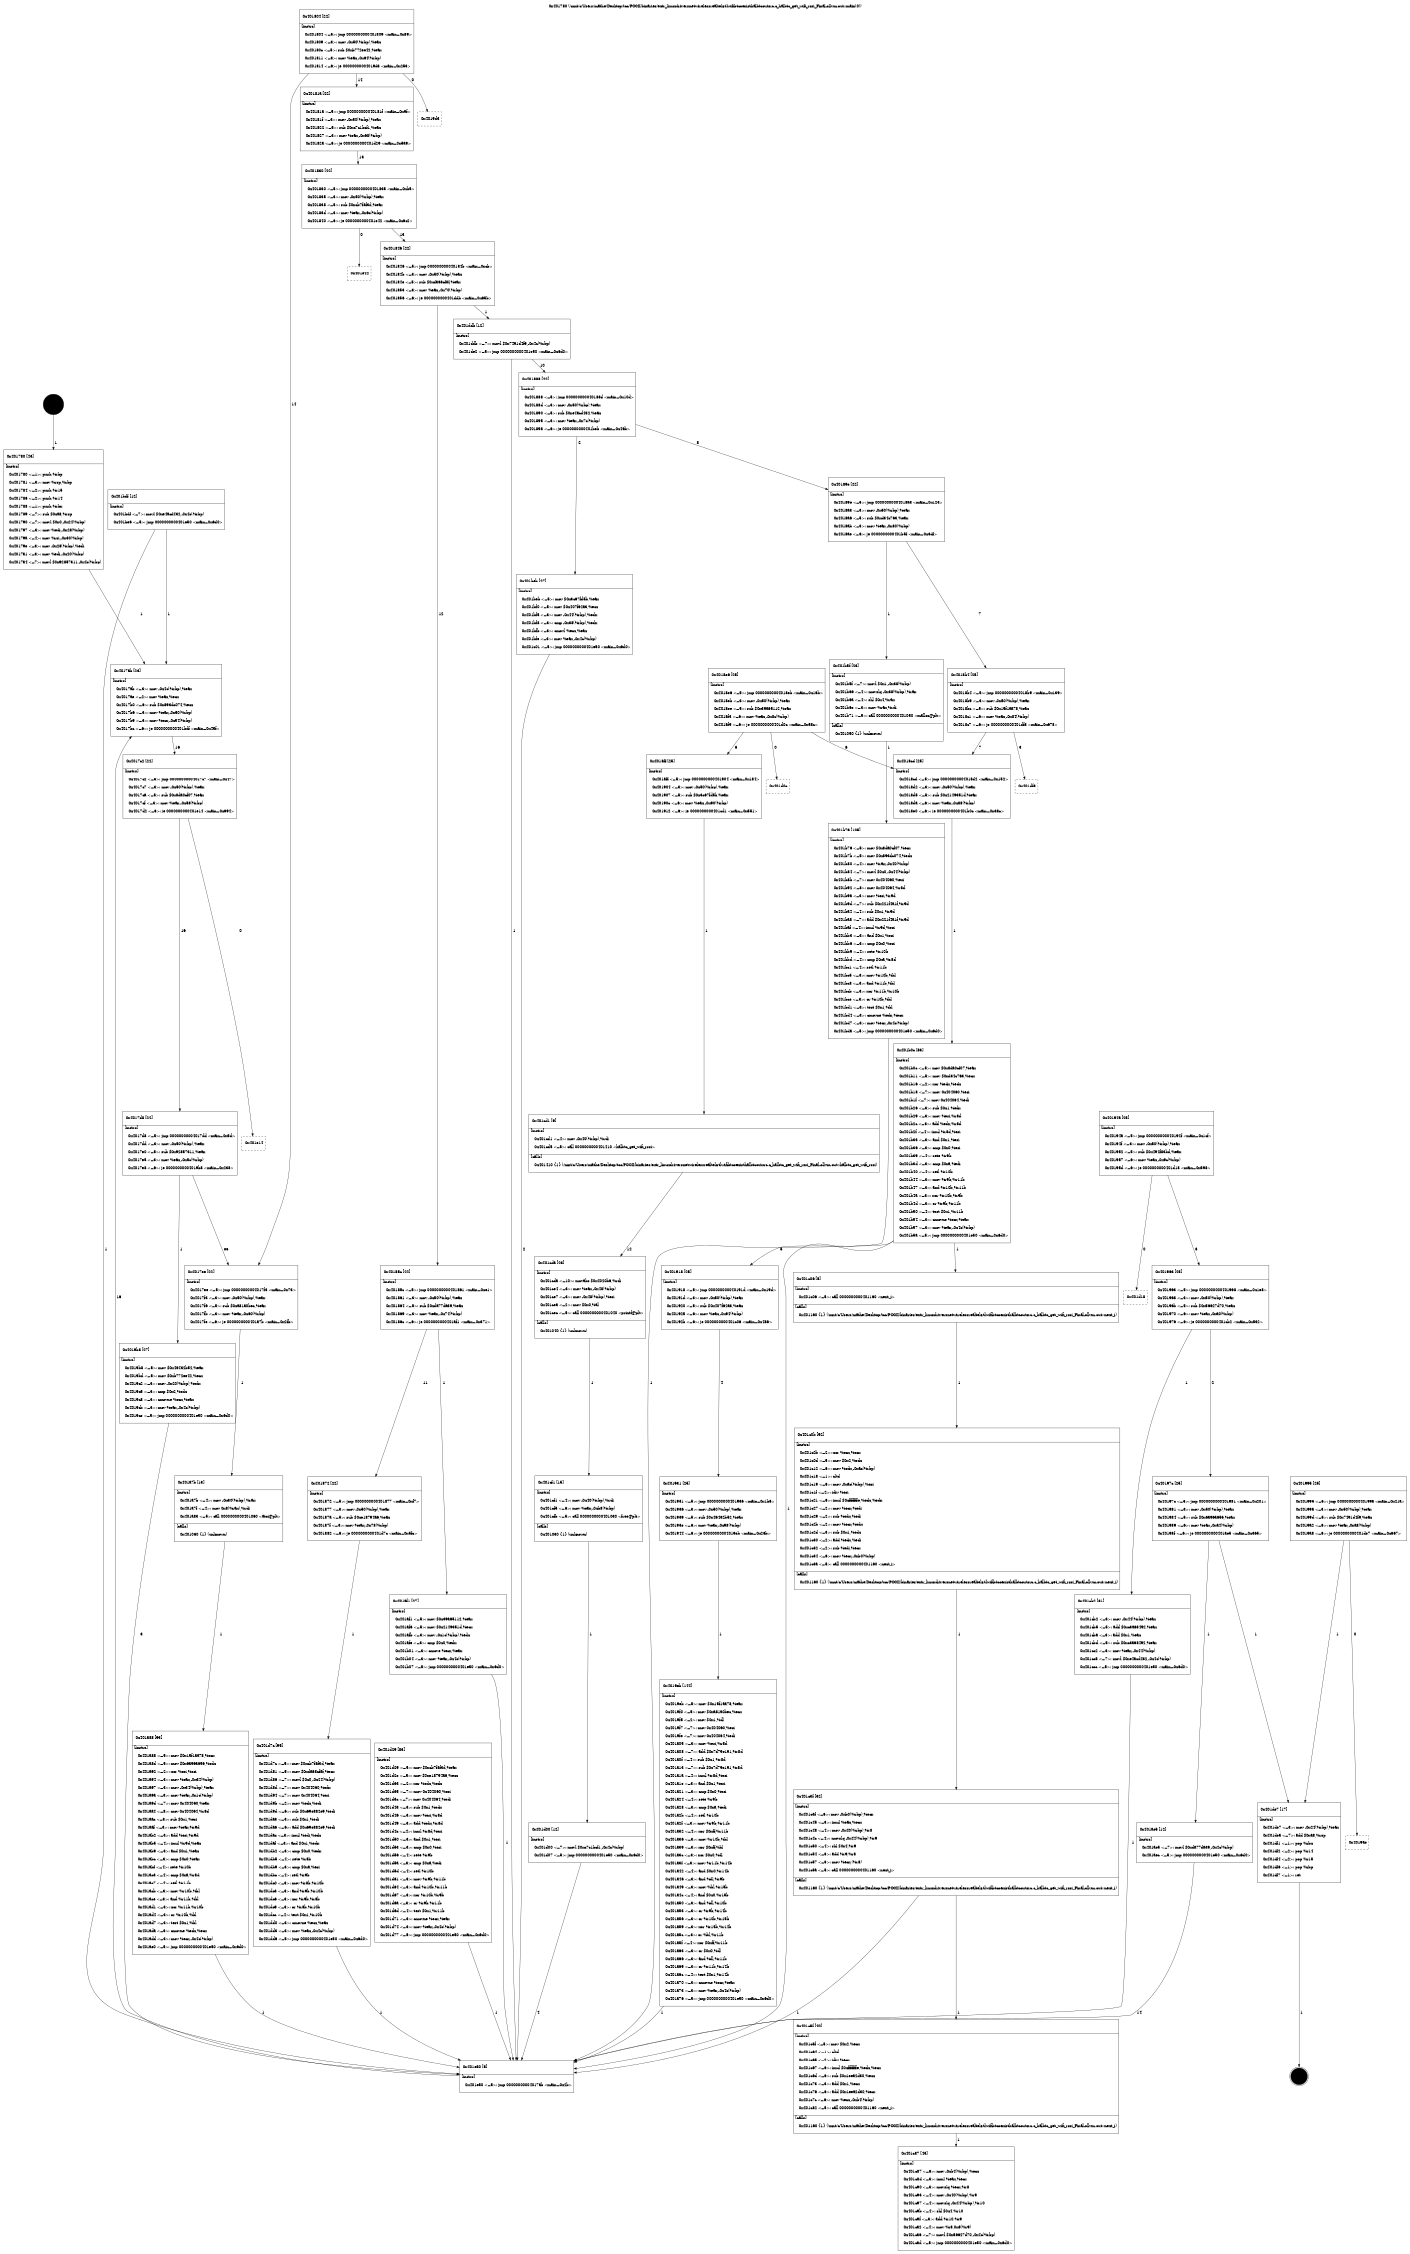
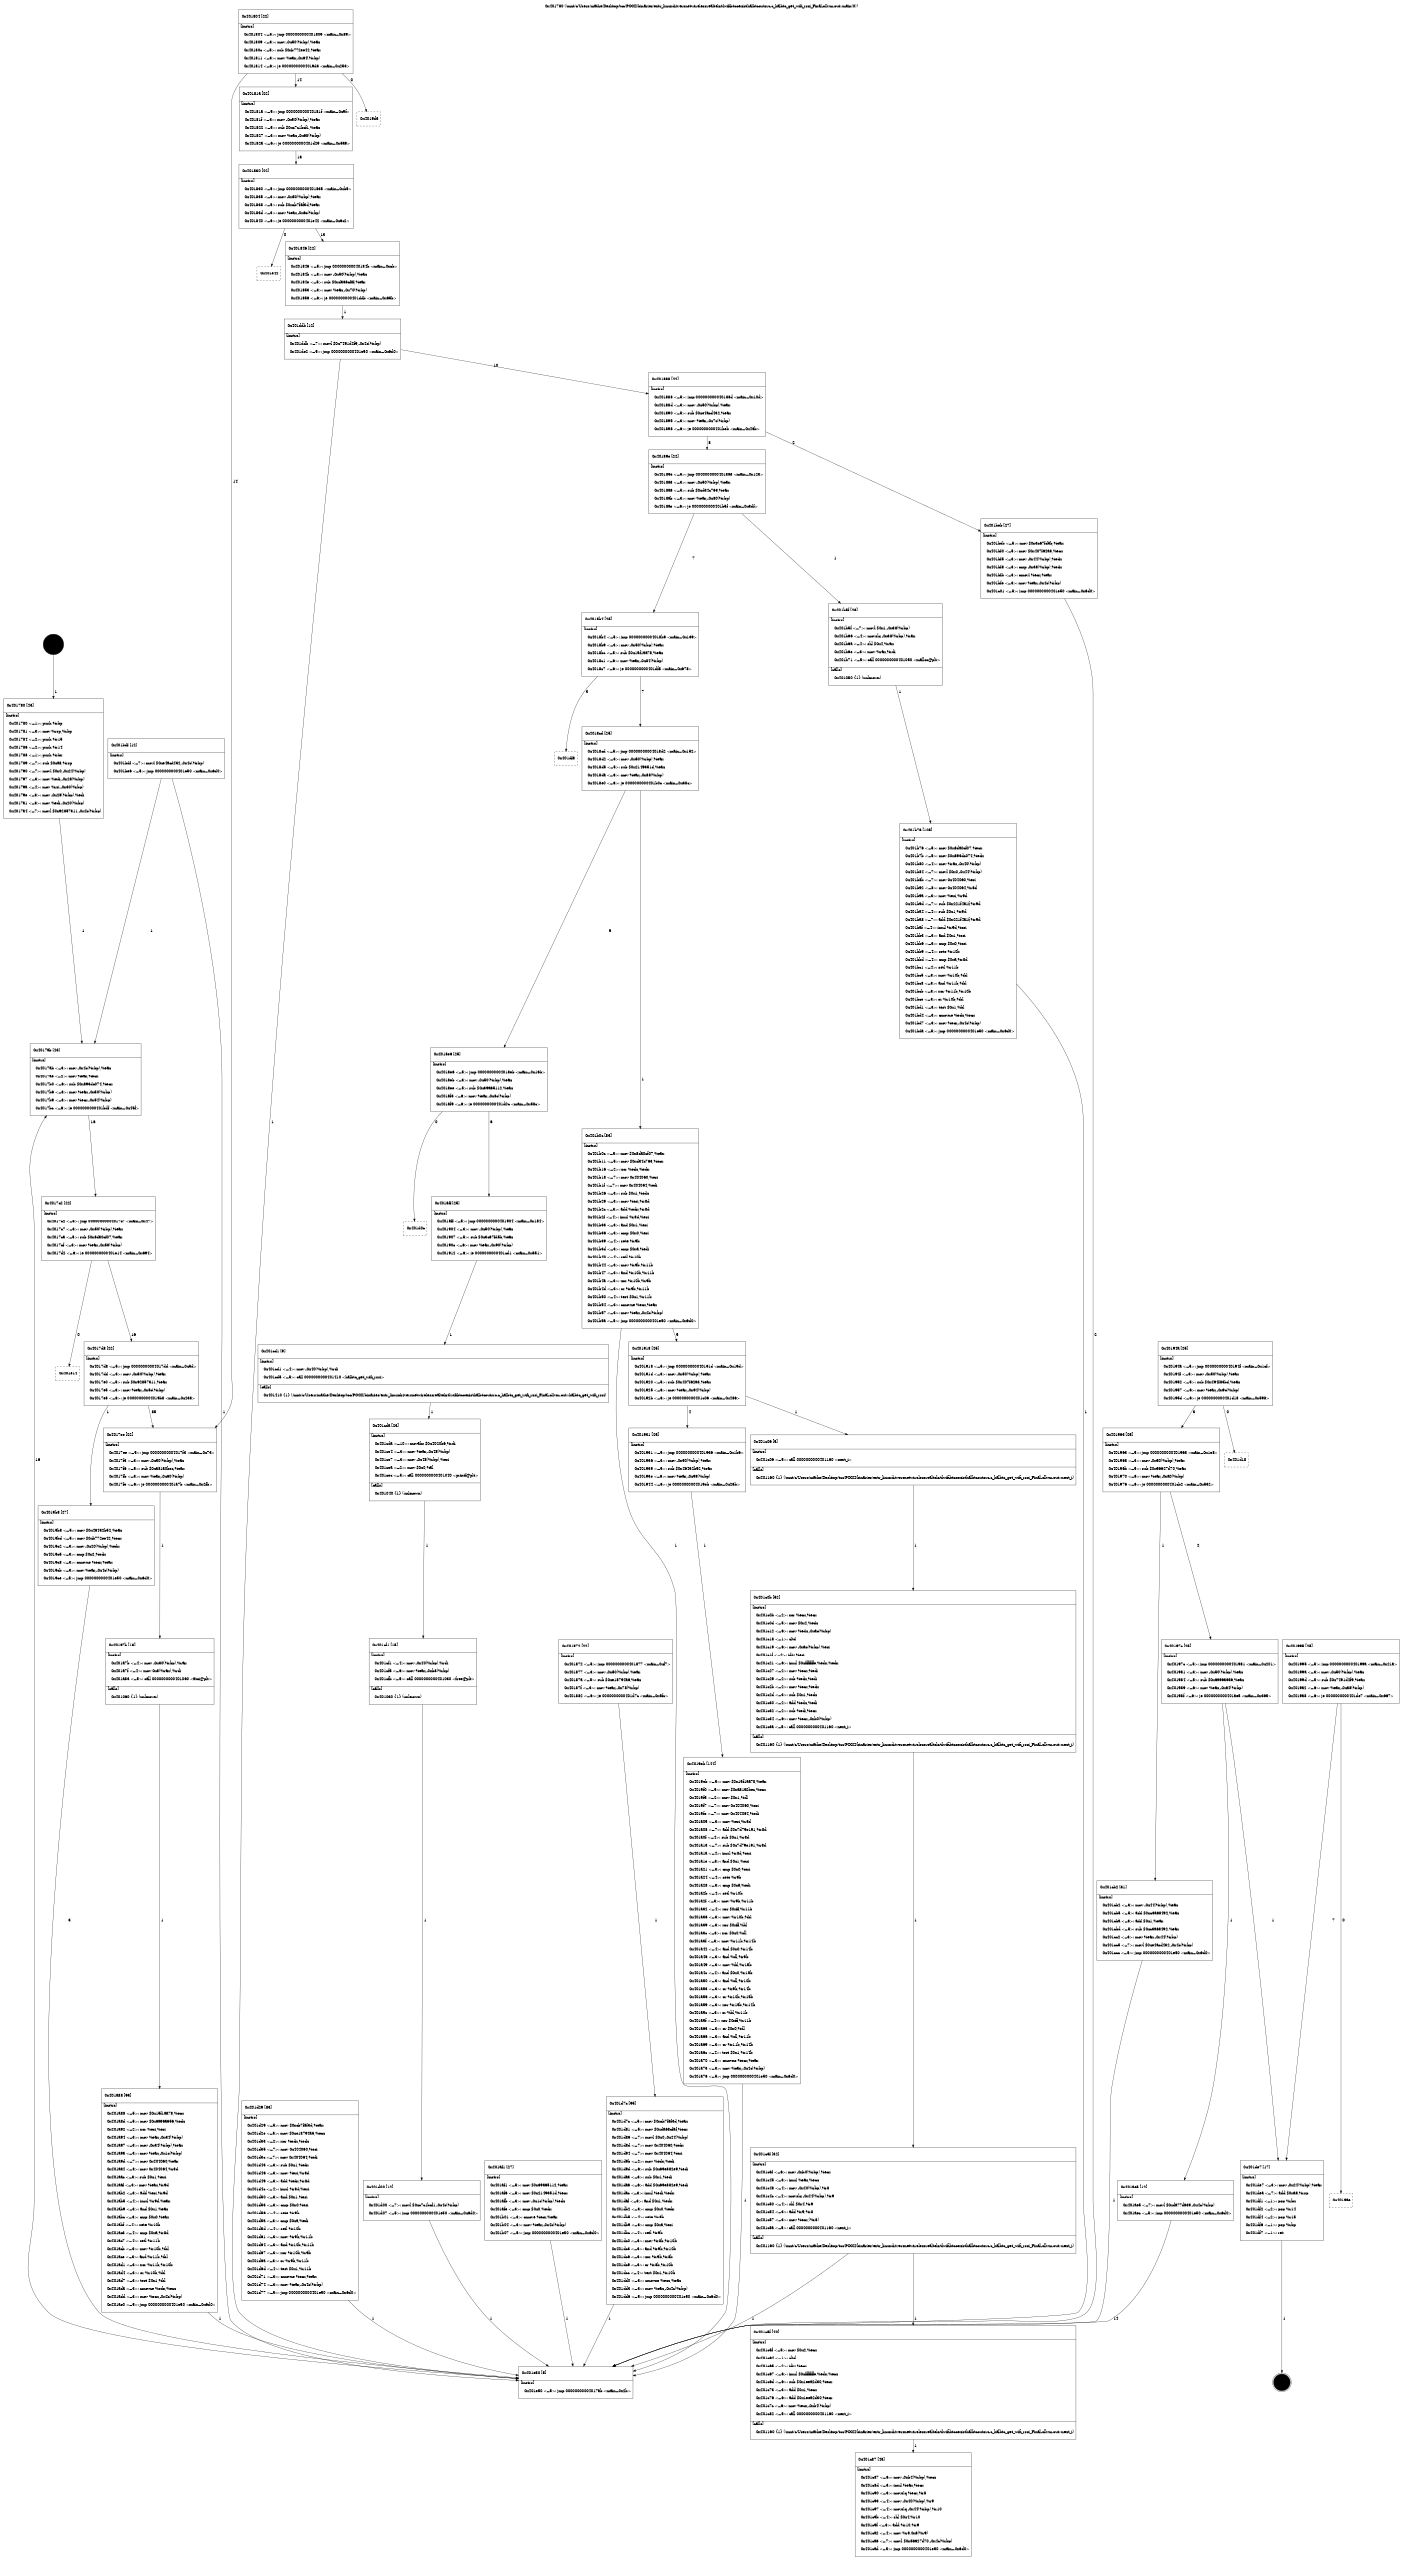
edge "0x4018e6 [25]" -> "0x4018cd [25]": reversed
edge "0x401cd1 [9]" -> "0x401cda [23]": label " 12" -> " 1"
edge "0x401b0c [83]" -> "0x401c06 [5]": now "0x401918 [25]" -> "0x401c06 [5]"
node "0x40185c [22]": removed
edge "0x401995 [25]" -> "0x401de7 [17]": label " 1" -> " 7"
edge "0x401d00 [12]" -> "0x401e50 [5]": label " 4" -> " 1"
